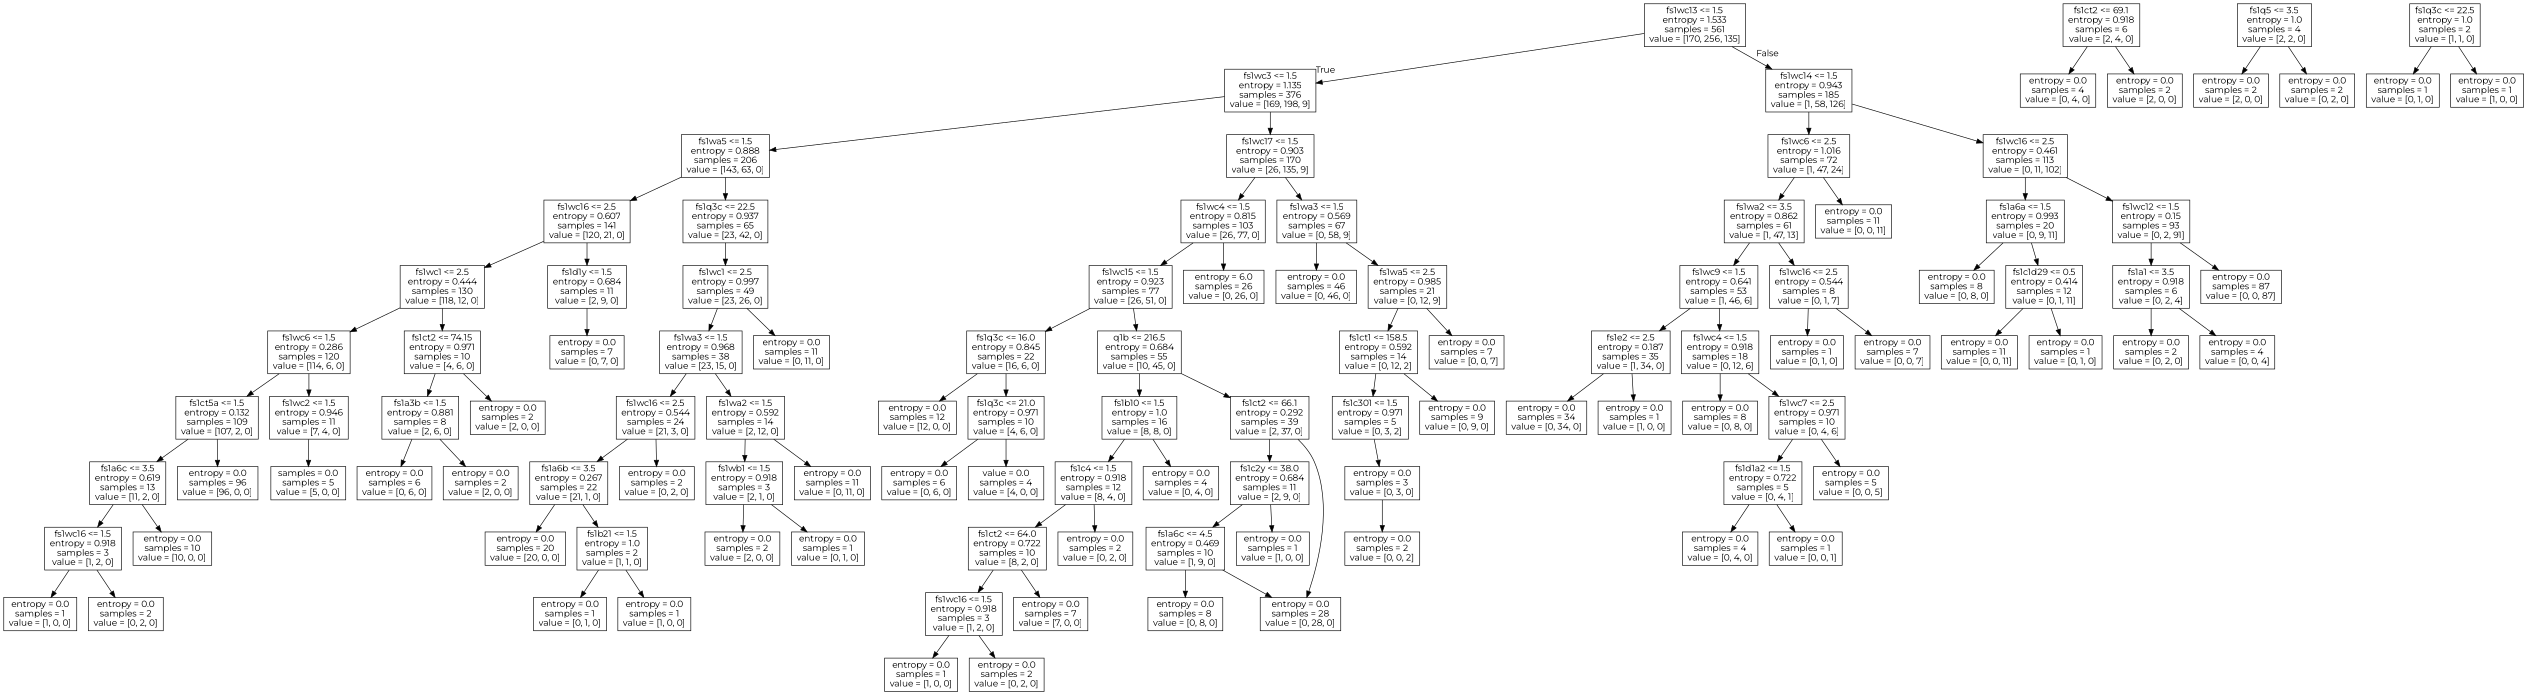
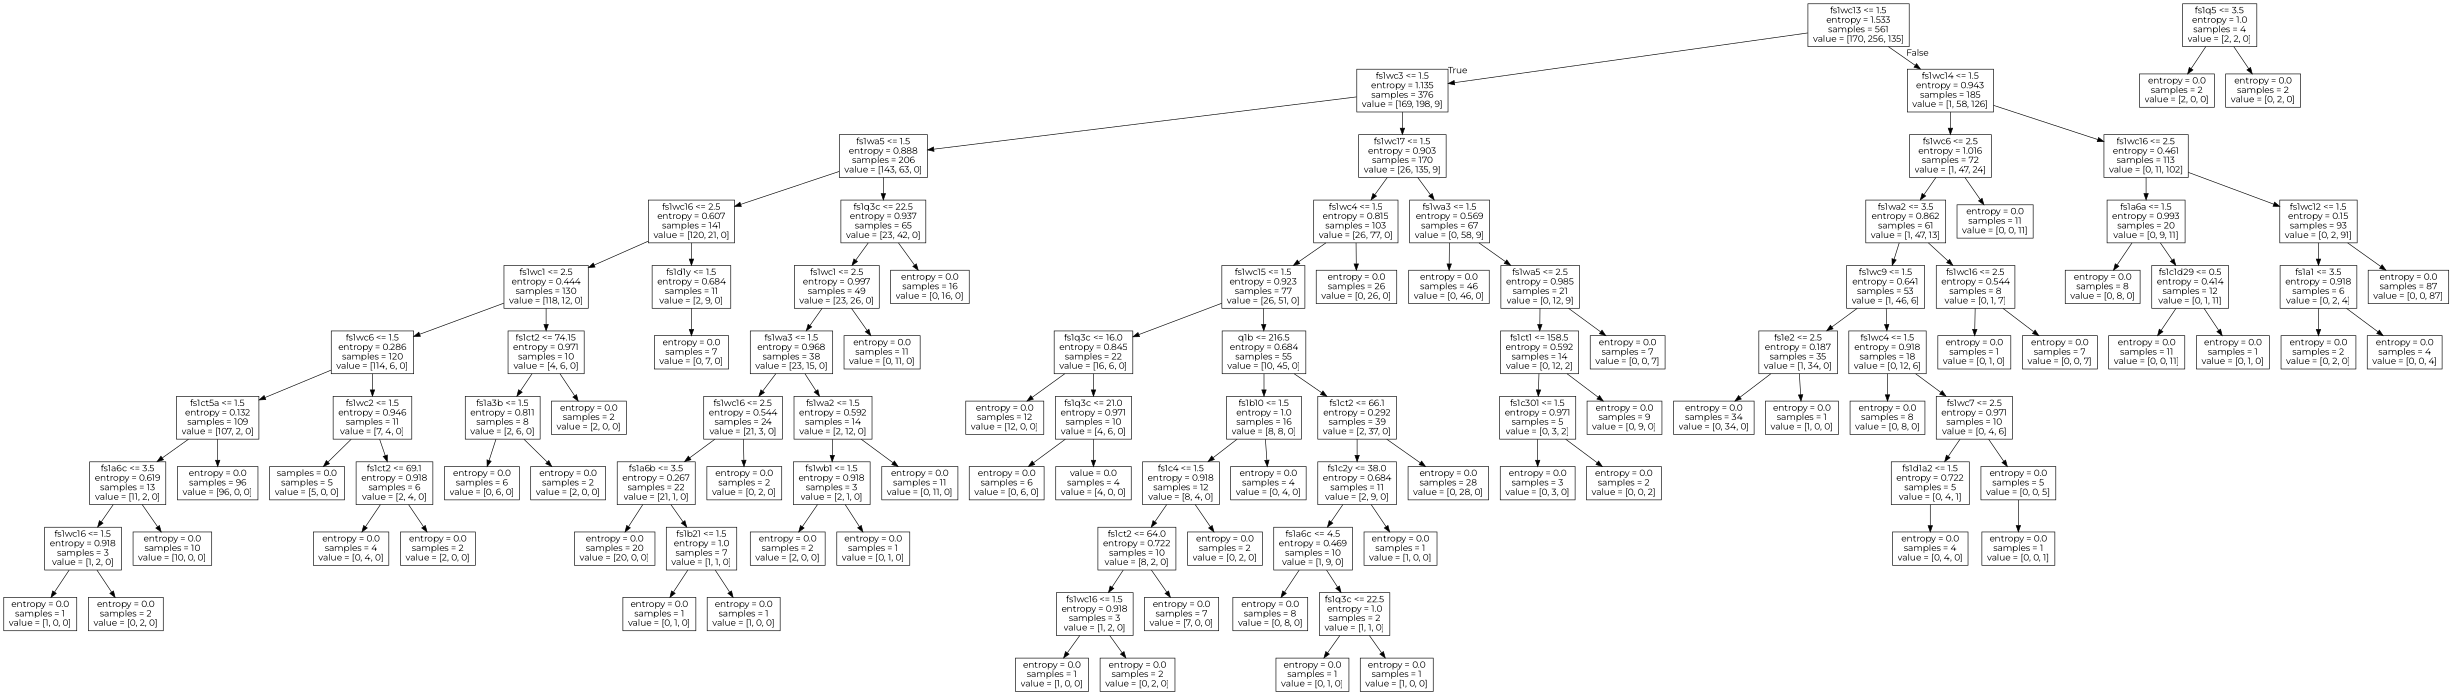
node "entropy = 0.0 samples = 16 value = [0, 16, 0]": added
node "entropy = 6.0 samples = 26 value = [0, 26, 0]": label "entropy = 6.0 samples = 26 value = [0, 26, 0]" -> "entropy = 0.0 samples = 26 value = [0, 26, 0]"
node "fs1a3b <= 1.5 entropy = 0.881 samples = 8 value = [2, 6, 0]": label "fs1a3b <= 1.5 entropy = 0.881 samples = 8 value = [2, 6, 0]" -> "fs1a3b <= 1.5 entropy = 0.811 samples = 8 value = [2, 6, 0]"
edge "fs1wc2 <= 1.5 entropy = 0.946 samples = 11 value = [7, 4, 0]" -> "fs1ct2 <= 69.1 entropy = 0.918 samples = 6 value = [2, 4, 0]": added
edge "entropy = 0.0 samples = 3 value = [0, 3, 0]" -> "entropy = 0.0 samples = 2 value = [0, 0, 2]": now "fs1c301 <= 1.5 entropy = 0.971 samples = 5 value = [0, 3, 2]" -> "entropy = 0.0 samples = 2 value = [0, 0, 2]"
edge "fs1d1a2 <= 1.5 entropy = 0.722 samples = 5 value = [0, 4, 1]" -> "entropy = 0.0 samples = 1 value = [0, 0, 1]": now "entropy = 0.0 samples = 5 value = [0, 0, 5]" -> "entropy = 0.0 samples = 1 value = [0, 0, 1]"
node "fs1b21 <= 1.5 entropy = 1.0 samples = 2 value = [1, 1, 0]": label "fs1b21 <= 1.5 entropy = 1.0 samples = 2 value = [1, 1, 0]" -> "fs1b21 <= 1.5 entropy = 1.0 samples = 7 value = [1, 1, 0]"
edge "fs1a6c <= 4.5 entropy = 0.469 samples = 10 value = [1, 9, 0]" -> "entropy = 0.0 samples = 28 value = [0, 28, 0]": now "fs1a6c <= 4.5 entropy = 0.469 samples = 10 value = [1, 9, 0]" -> "fs1q3c <= 22.5 entropy = 1.0 samples = 2 value = [1, 1, 0]"
